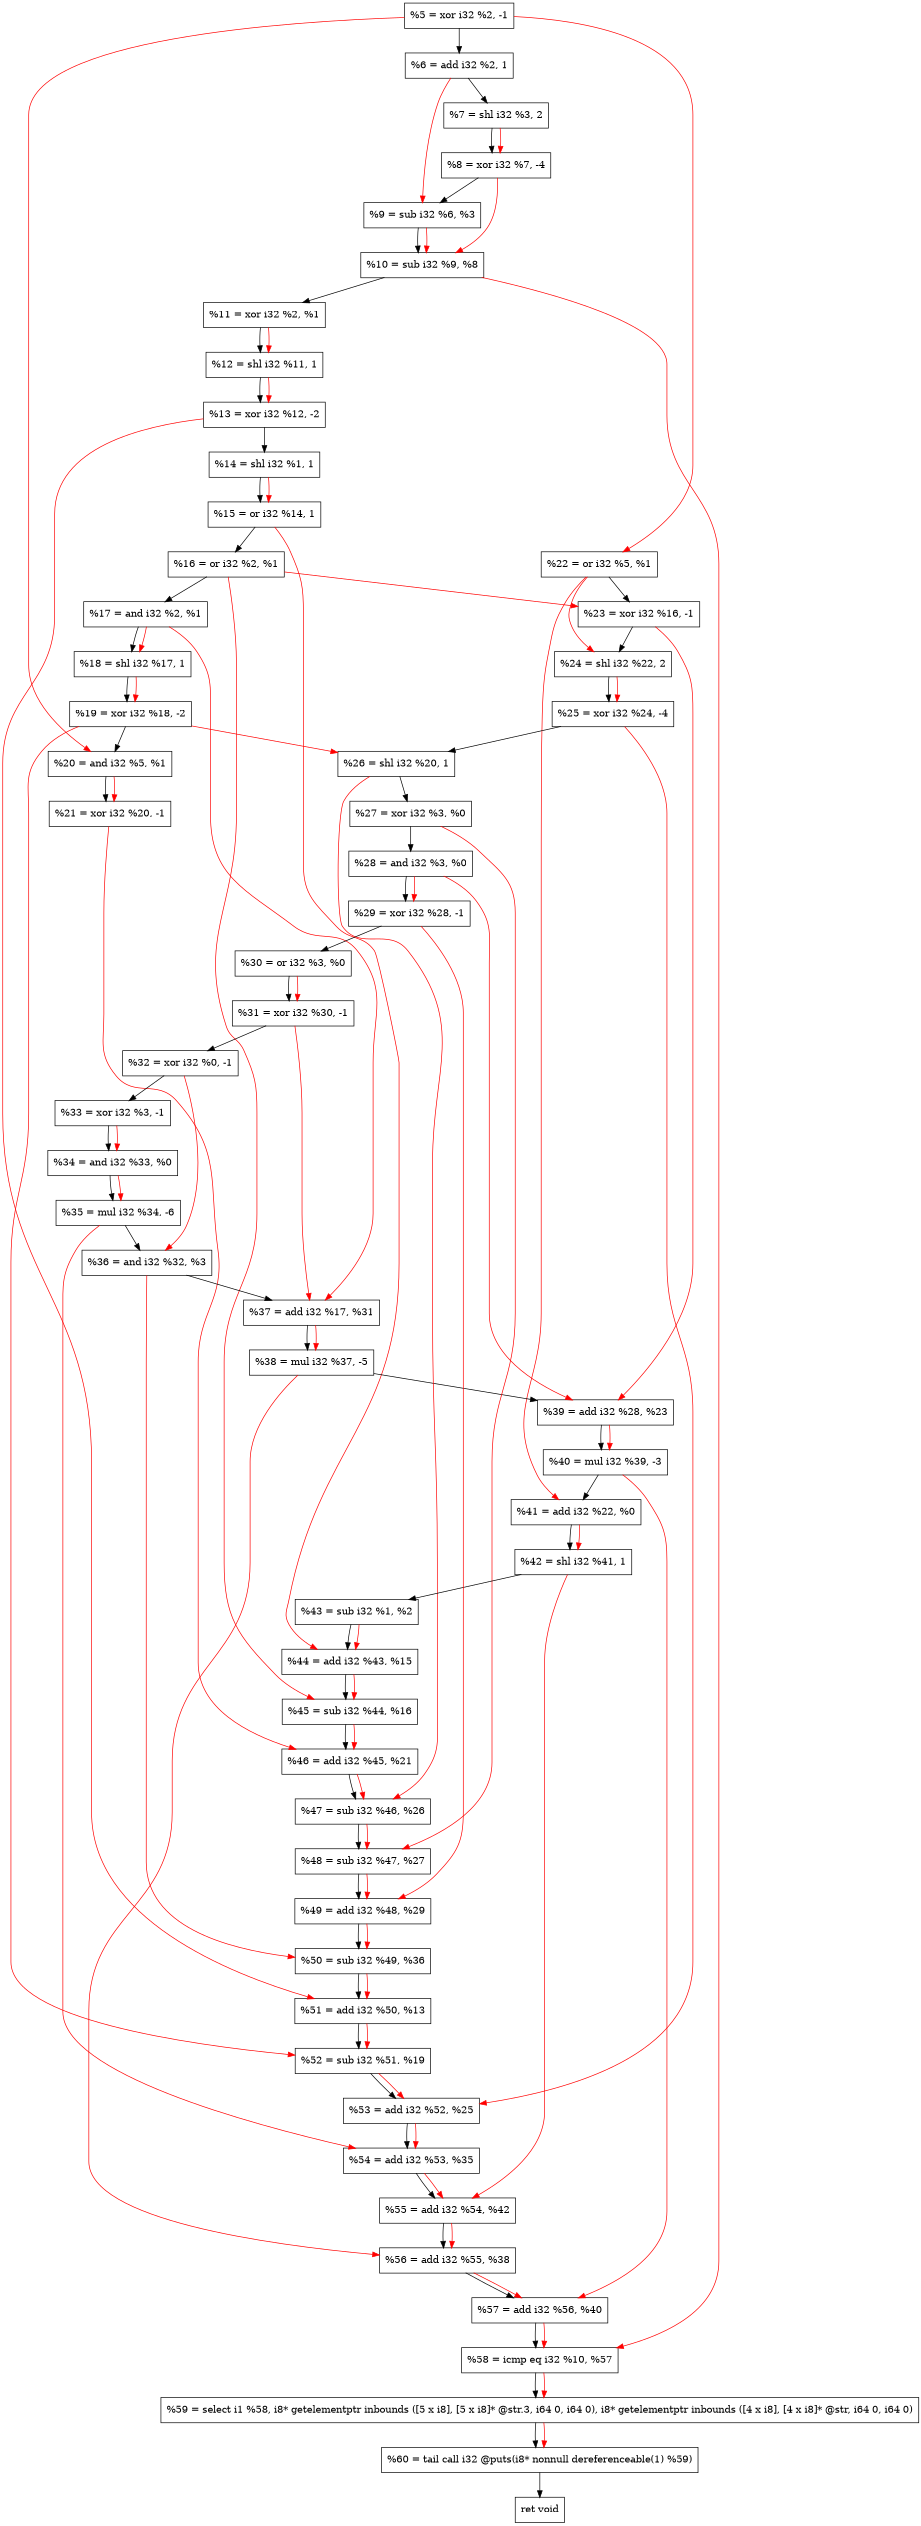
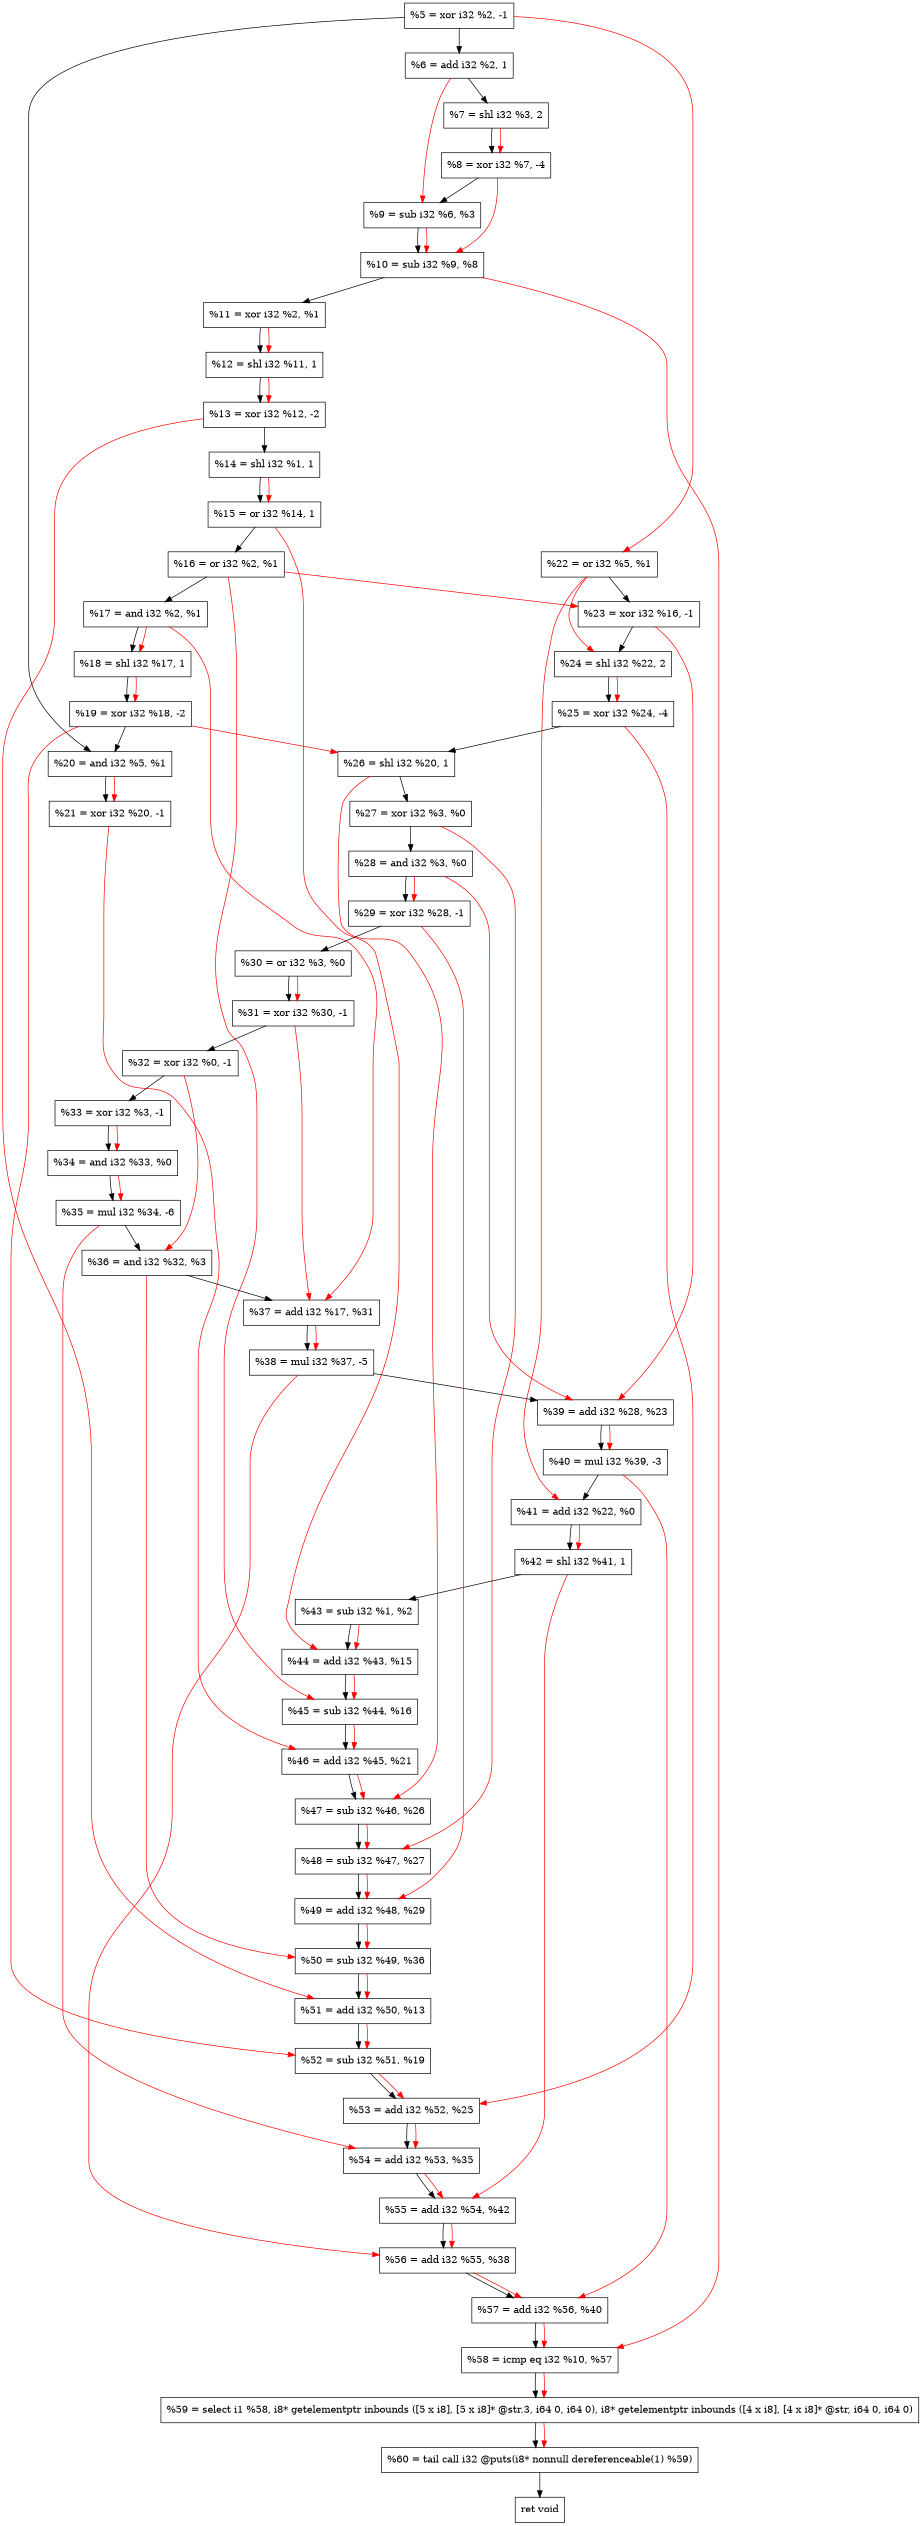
edge "%5 = xor i32 %2, -1" -> "%20 = and i32 %5, %1": color red -> black
